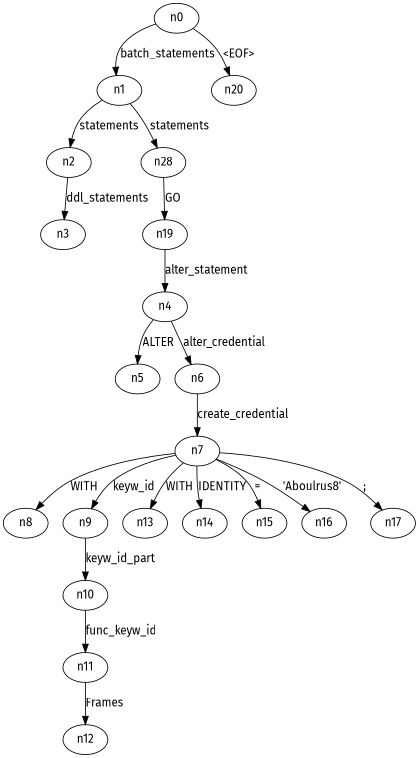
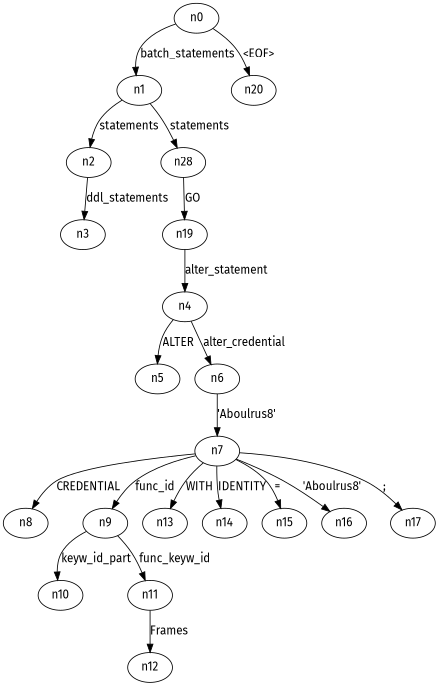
edge "n6" -> "n7": label "create_credential" -> "'Aboulrus8'"
edge "n7" -> "n8": label "WITH" -> "CREDENTIAL"
edge "n7" -> "n9": label "keyw_id" -> "func_id"
edge "n10" -> "n11": now "n9" -> "n11"
